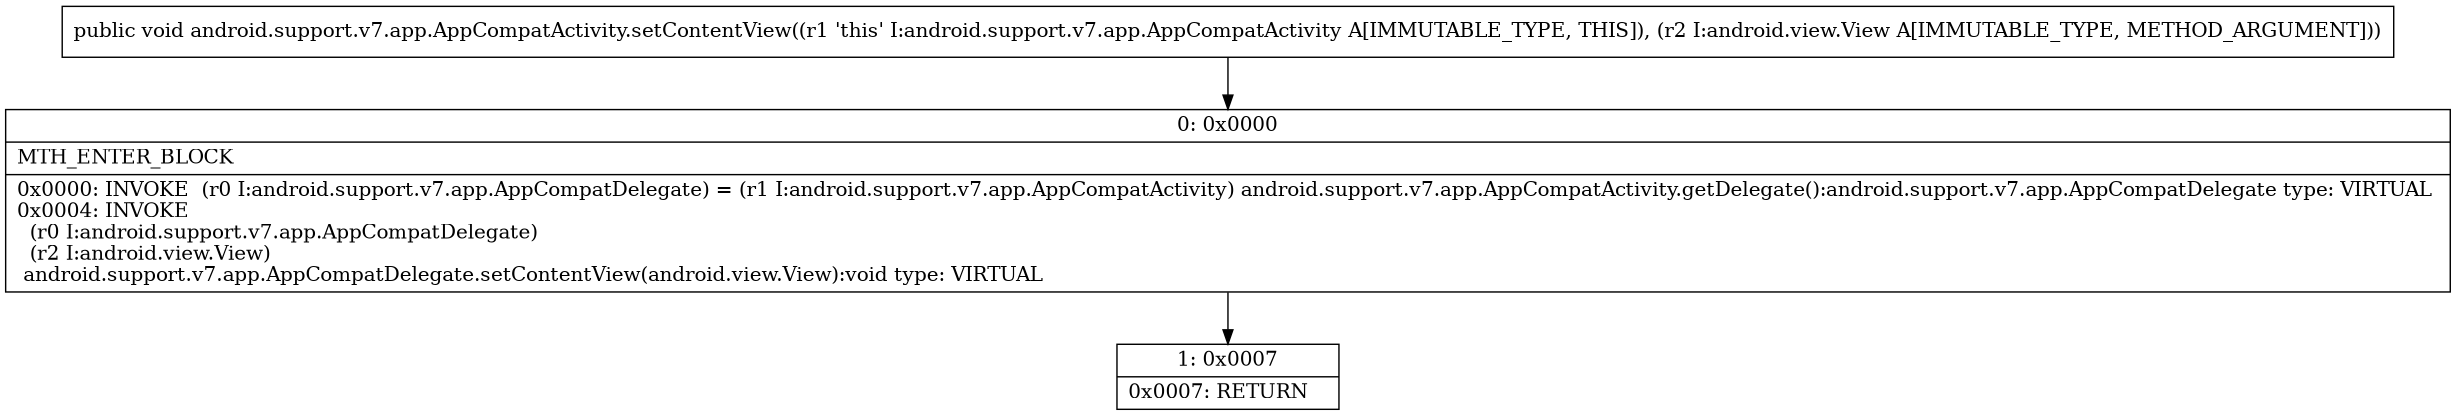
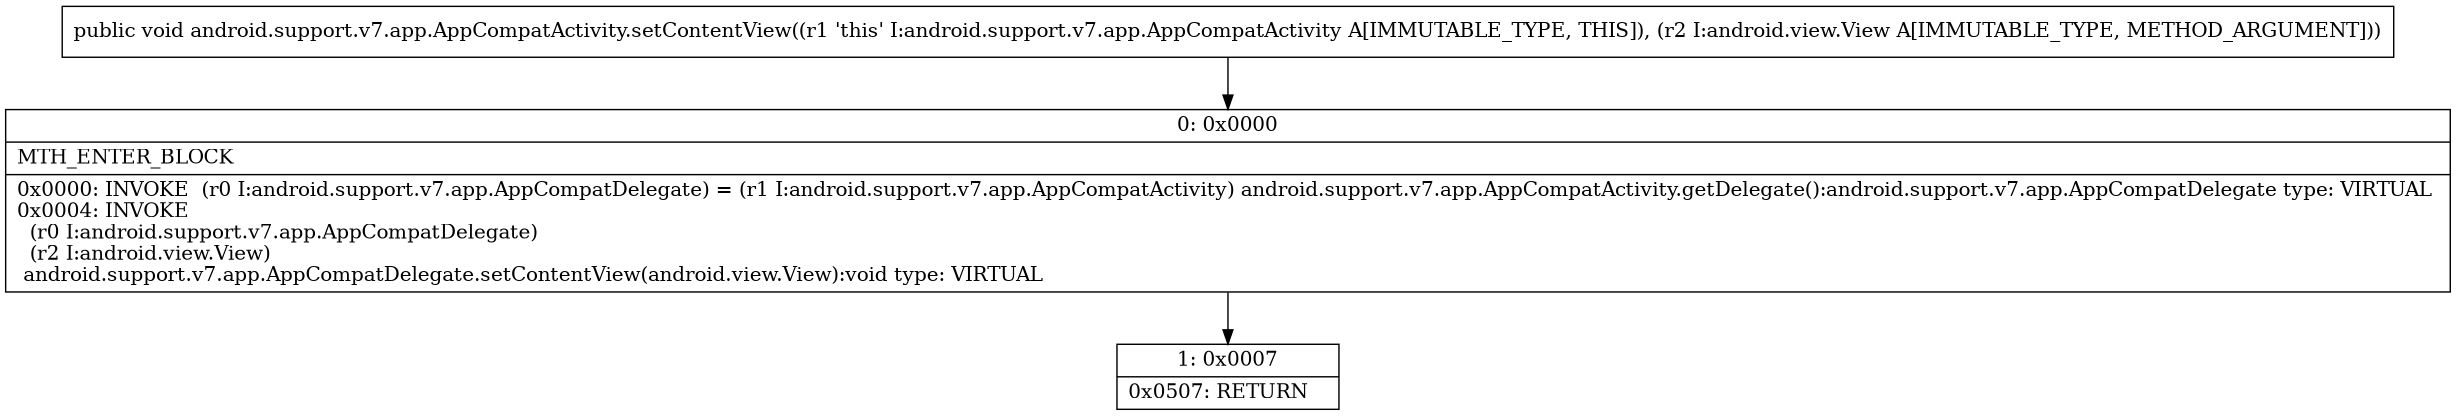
node "1: 0x0007": text "0x0007: RETURN" -> "0x0507: RETURN"
